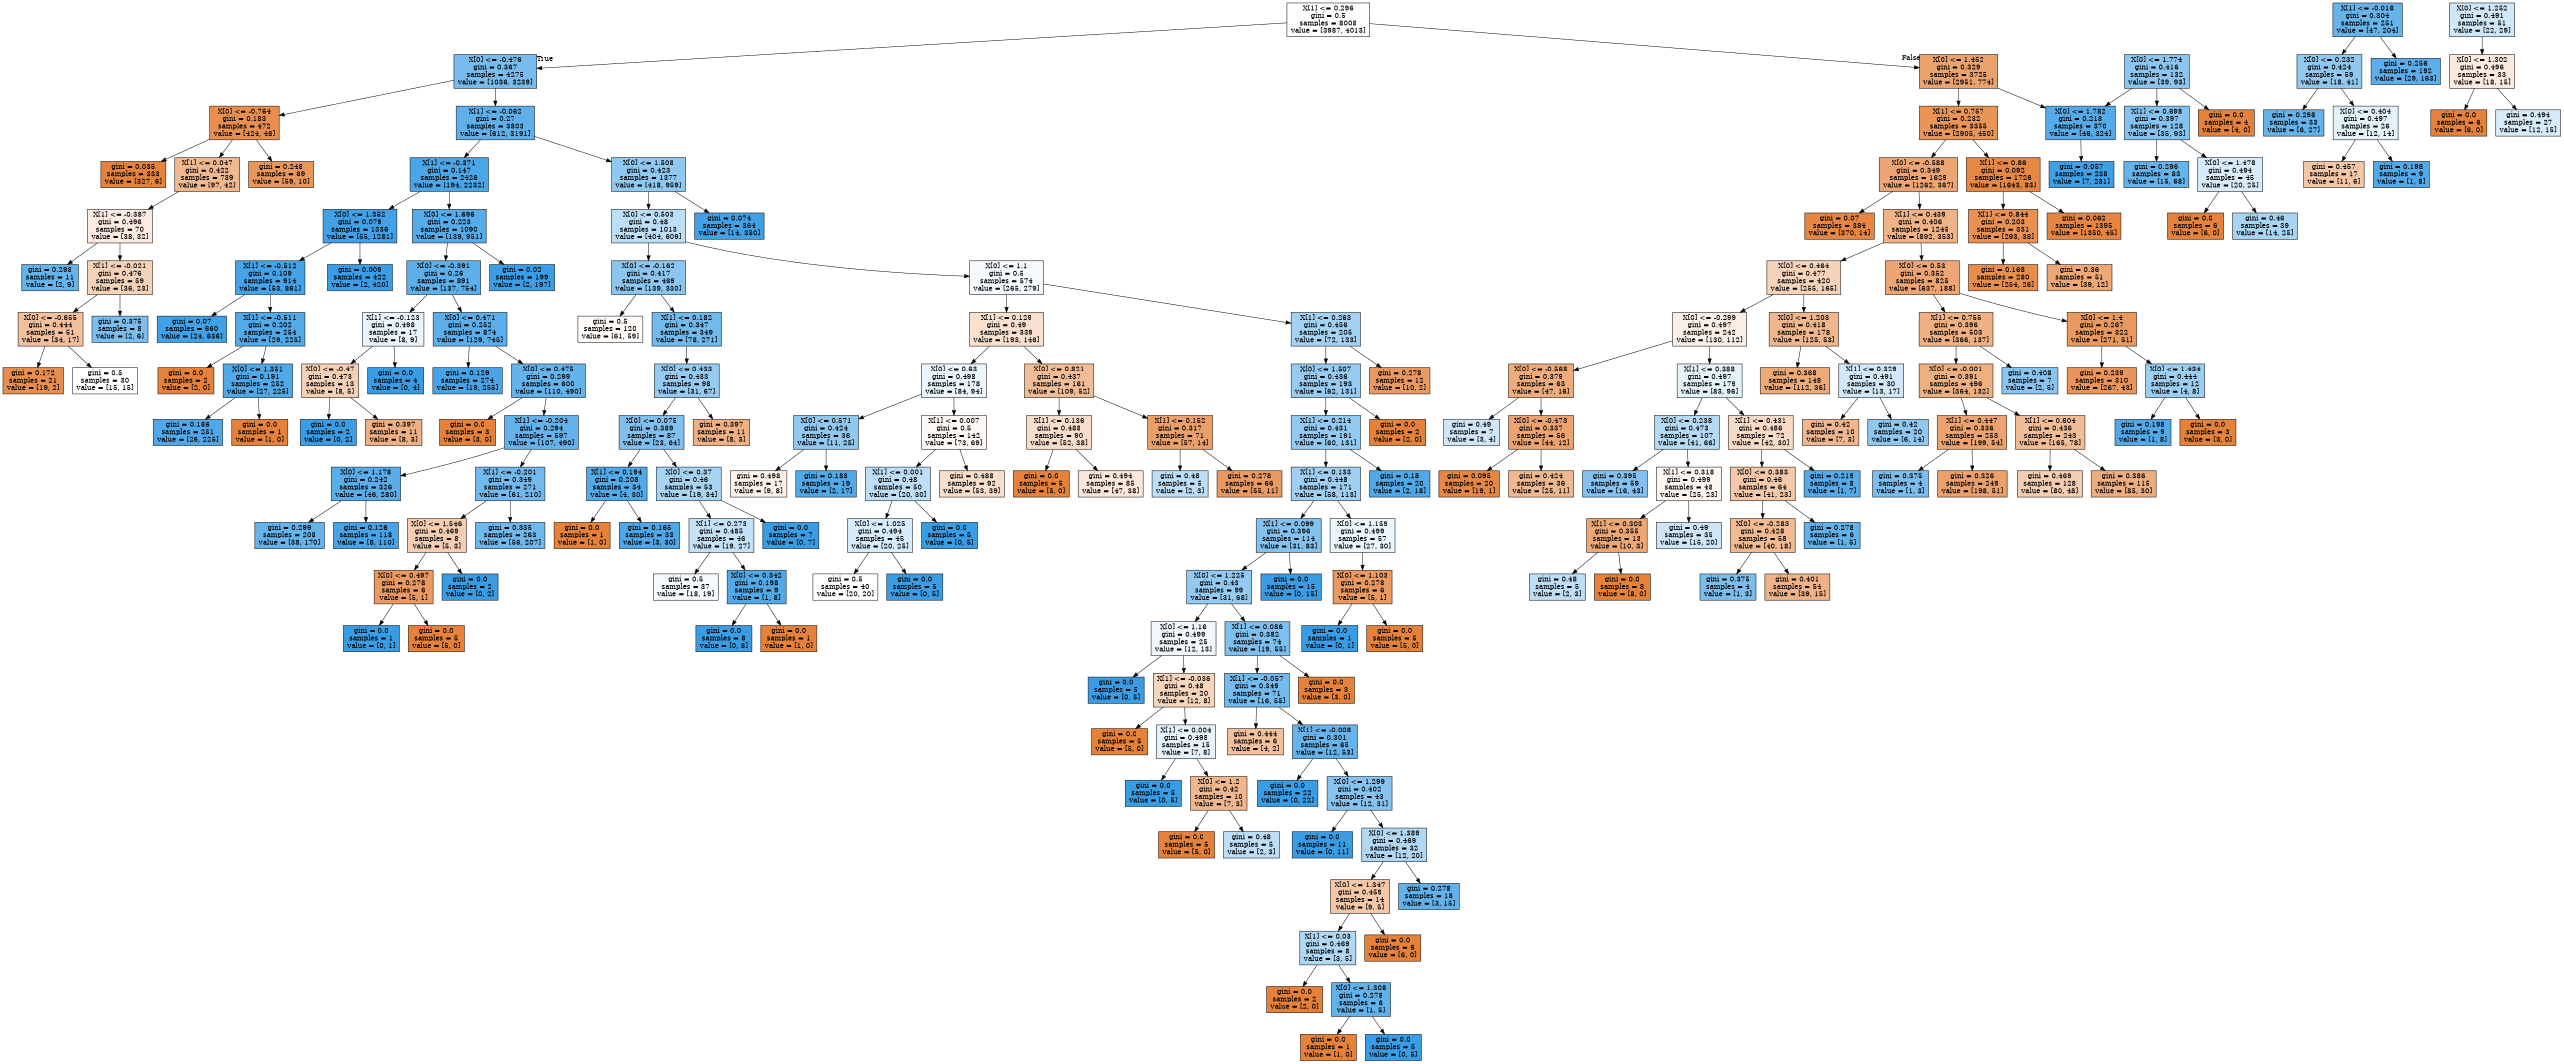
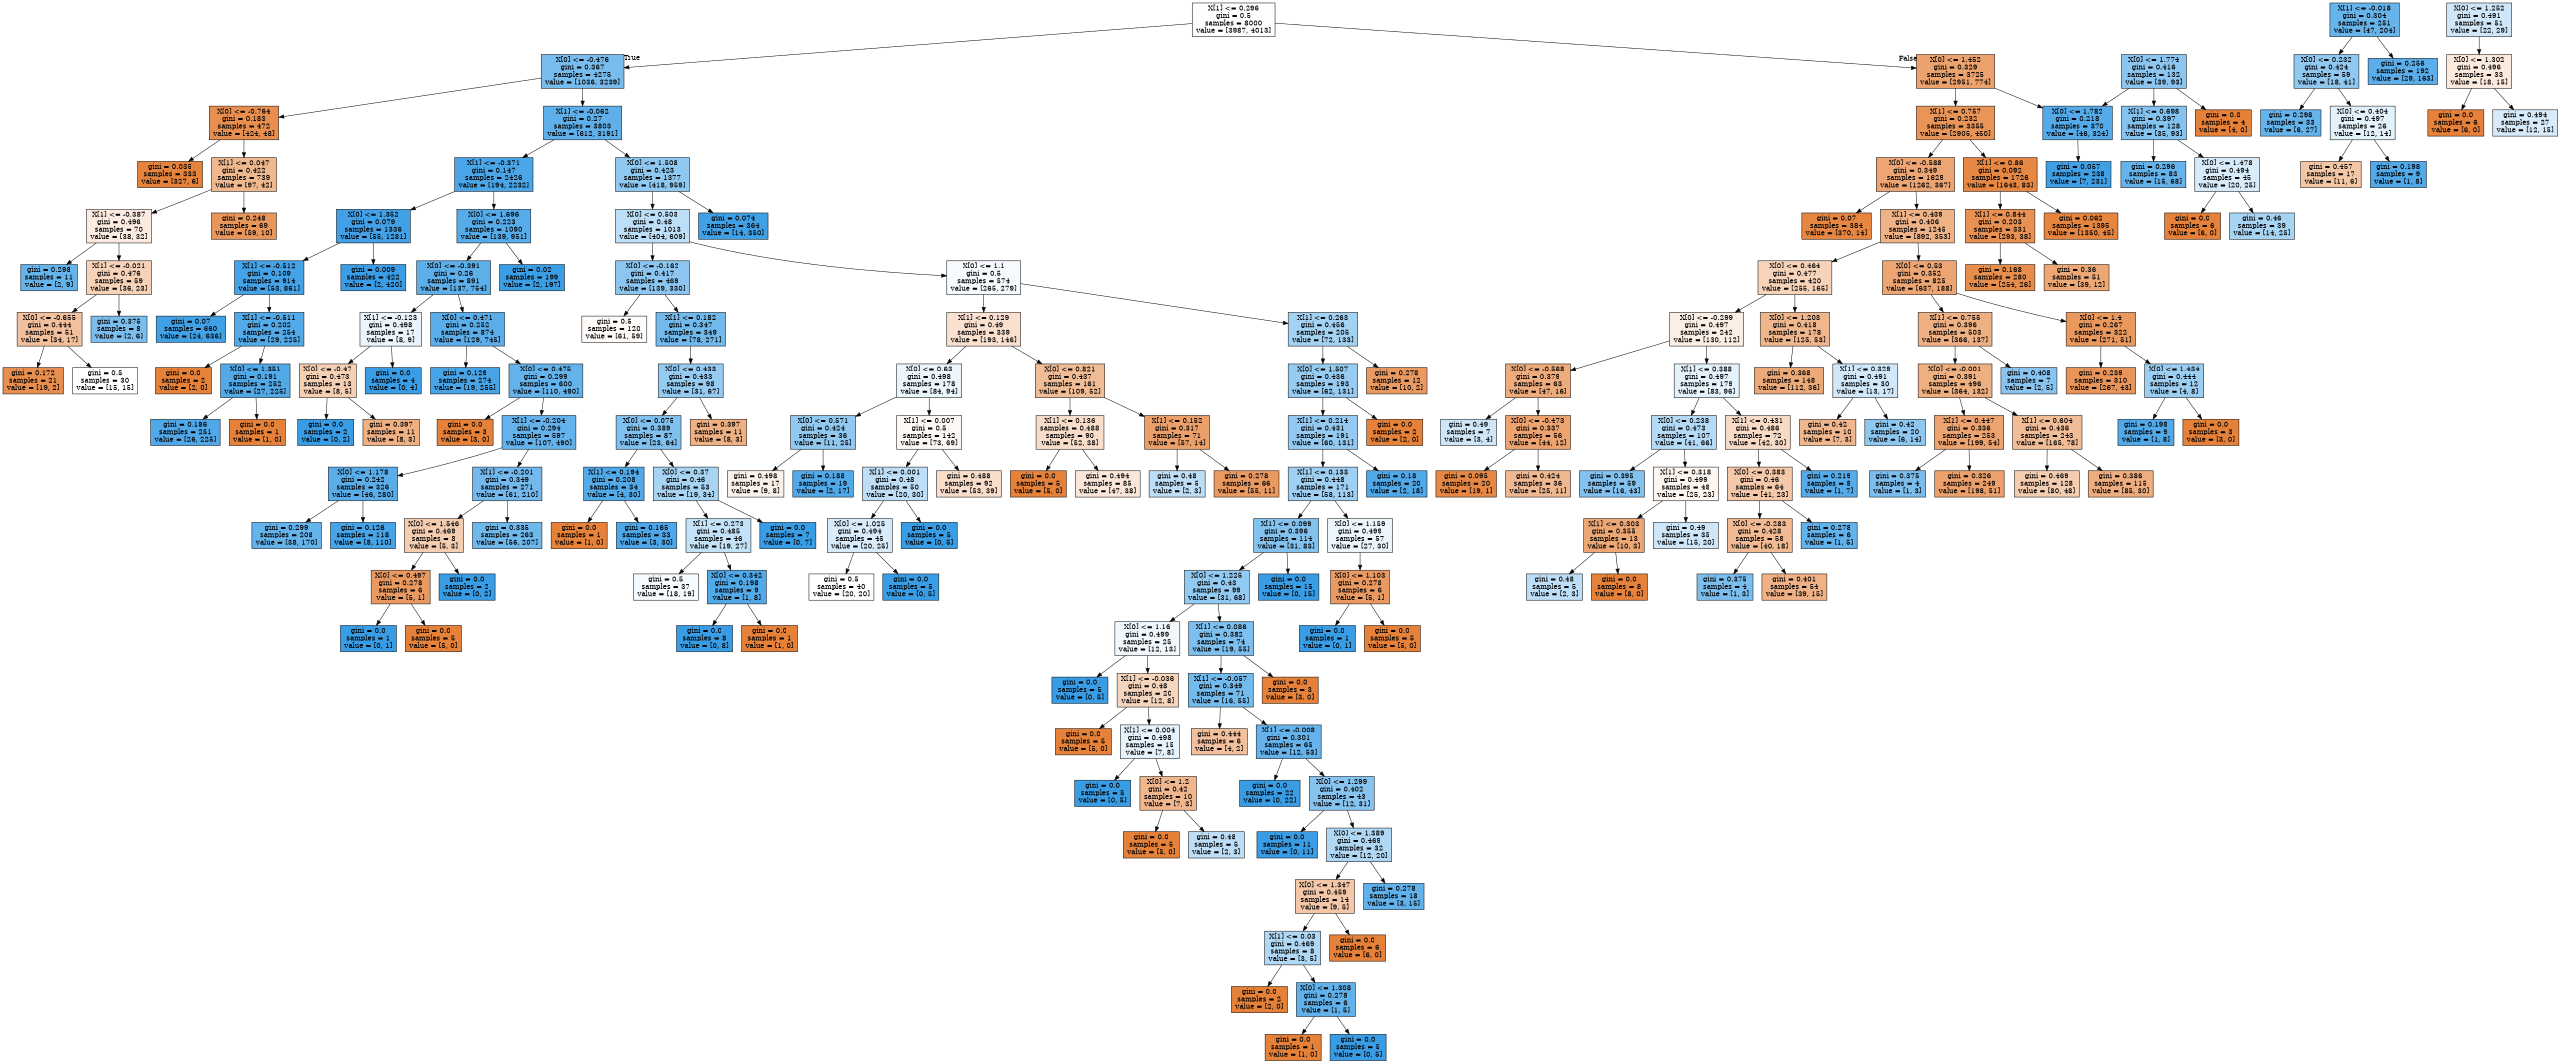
node "X[1] <= 0.296 gini = 0.5 samples = 8008 value = [3987, 4013]": label "X[1] <= 0.296 gini = 0.5 samples = 8008 value = [3987, 4013]" -> "X[1] <= 0.296 gini = 0.5 samples = 8000 value = [3987, 4013]"
edge "X[0] <= -0.764 gini = 0.183 samples = 472 value = [424, 48]" -> "gini = 0.248 samples = 69 value = [59, 10]": now "X[1] <= 0.047 gini = 0.422 samples = 739 value = [97, 42]" -> "gini = 0.248 samples = 69 value = [59, 10]"
node "X[1] <= 0.136 gini = 0.488 samples = 90 value = [52, 38]": label "X[1] <= 0.136 gini = 0.488 samples = 90 value = [52, 38]" -> "X[1] <= 0.136 samples = 0.488 samples = 90 value = [52, 38]"
